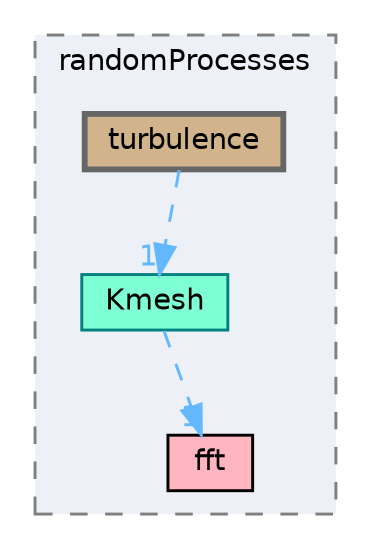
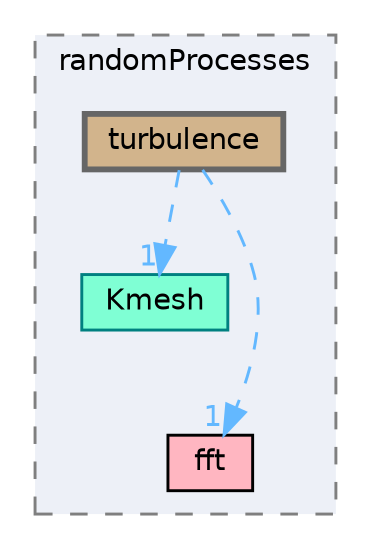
edge "Kmesh" -> "fft": now "turbulence" -> "fft"
